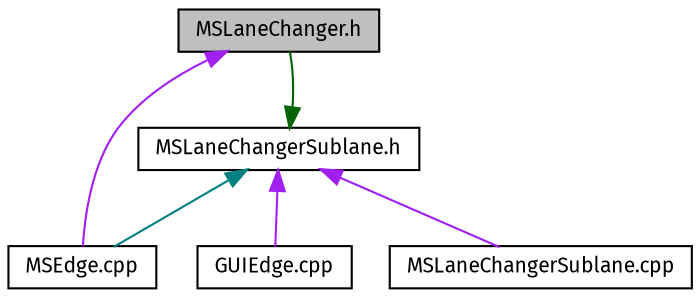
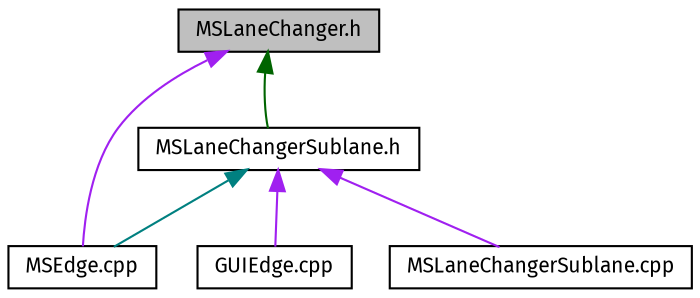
edge "MSLaneChanger.h" -> "MSLaneChangerSublane.h": reversed
